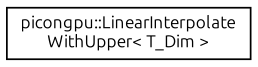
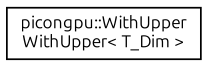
node "picongpu::LinearInterpolate WithUpper< T_Dim >": label "picongpu::LinearInterpolate WithUpper< T_Dim >" -> "picongpu::WithUpper WithUpper< T_Dim >"
